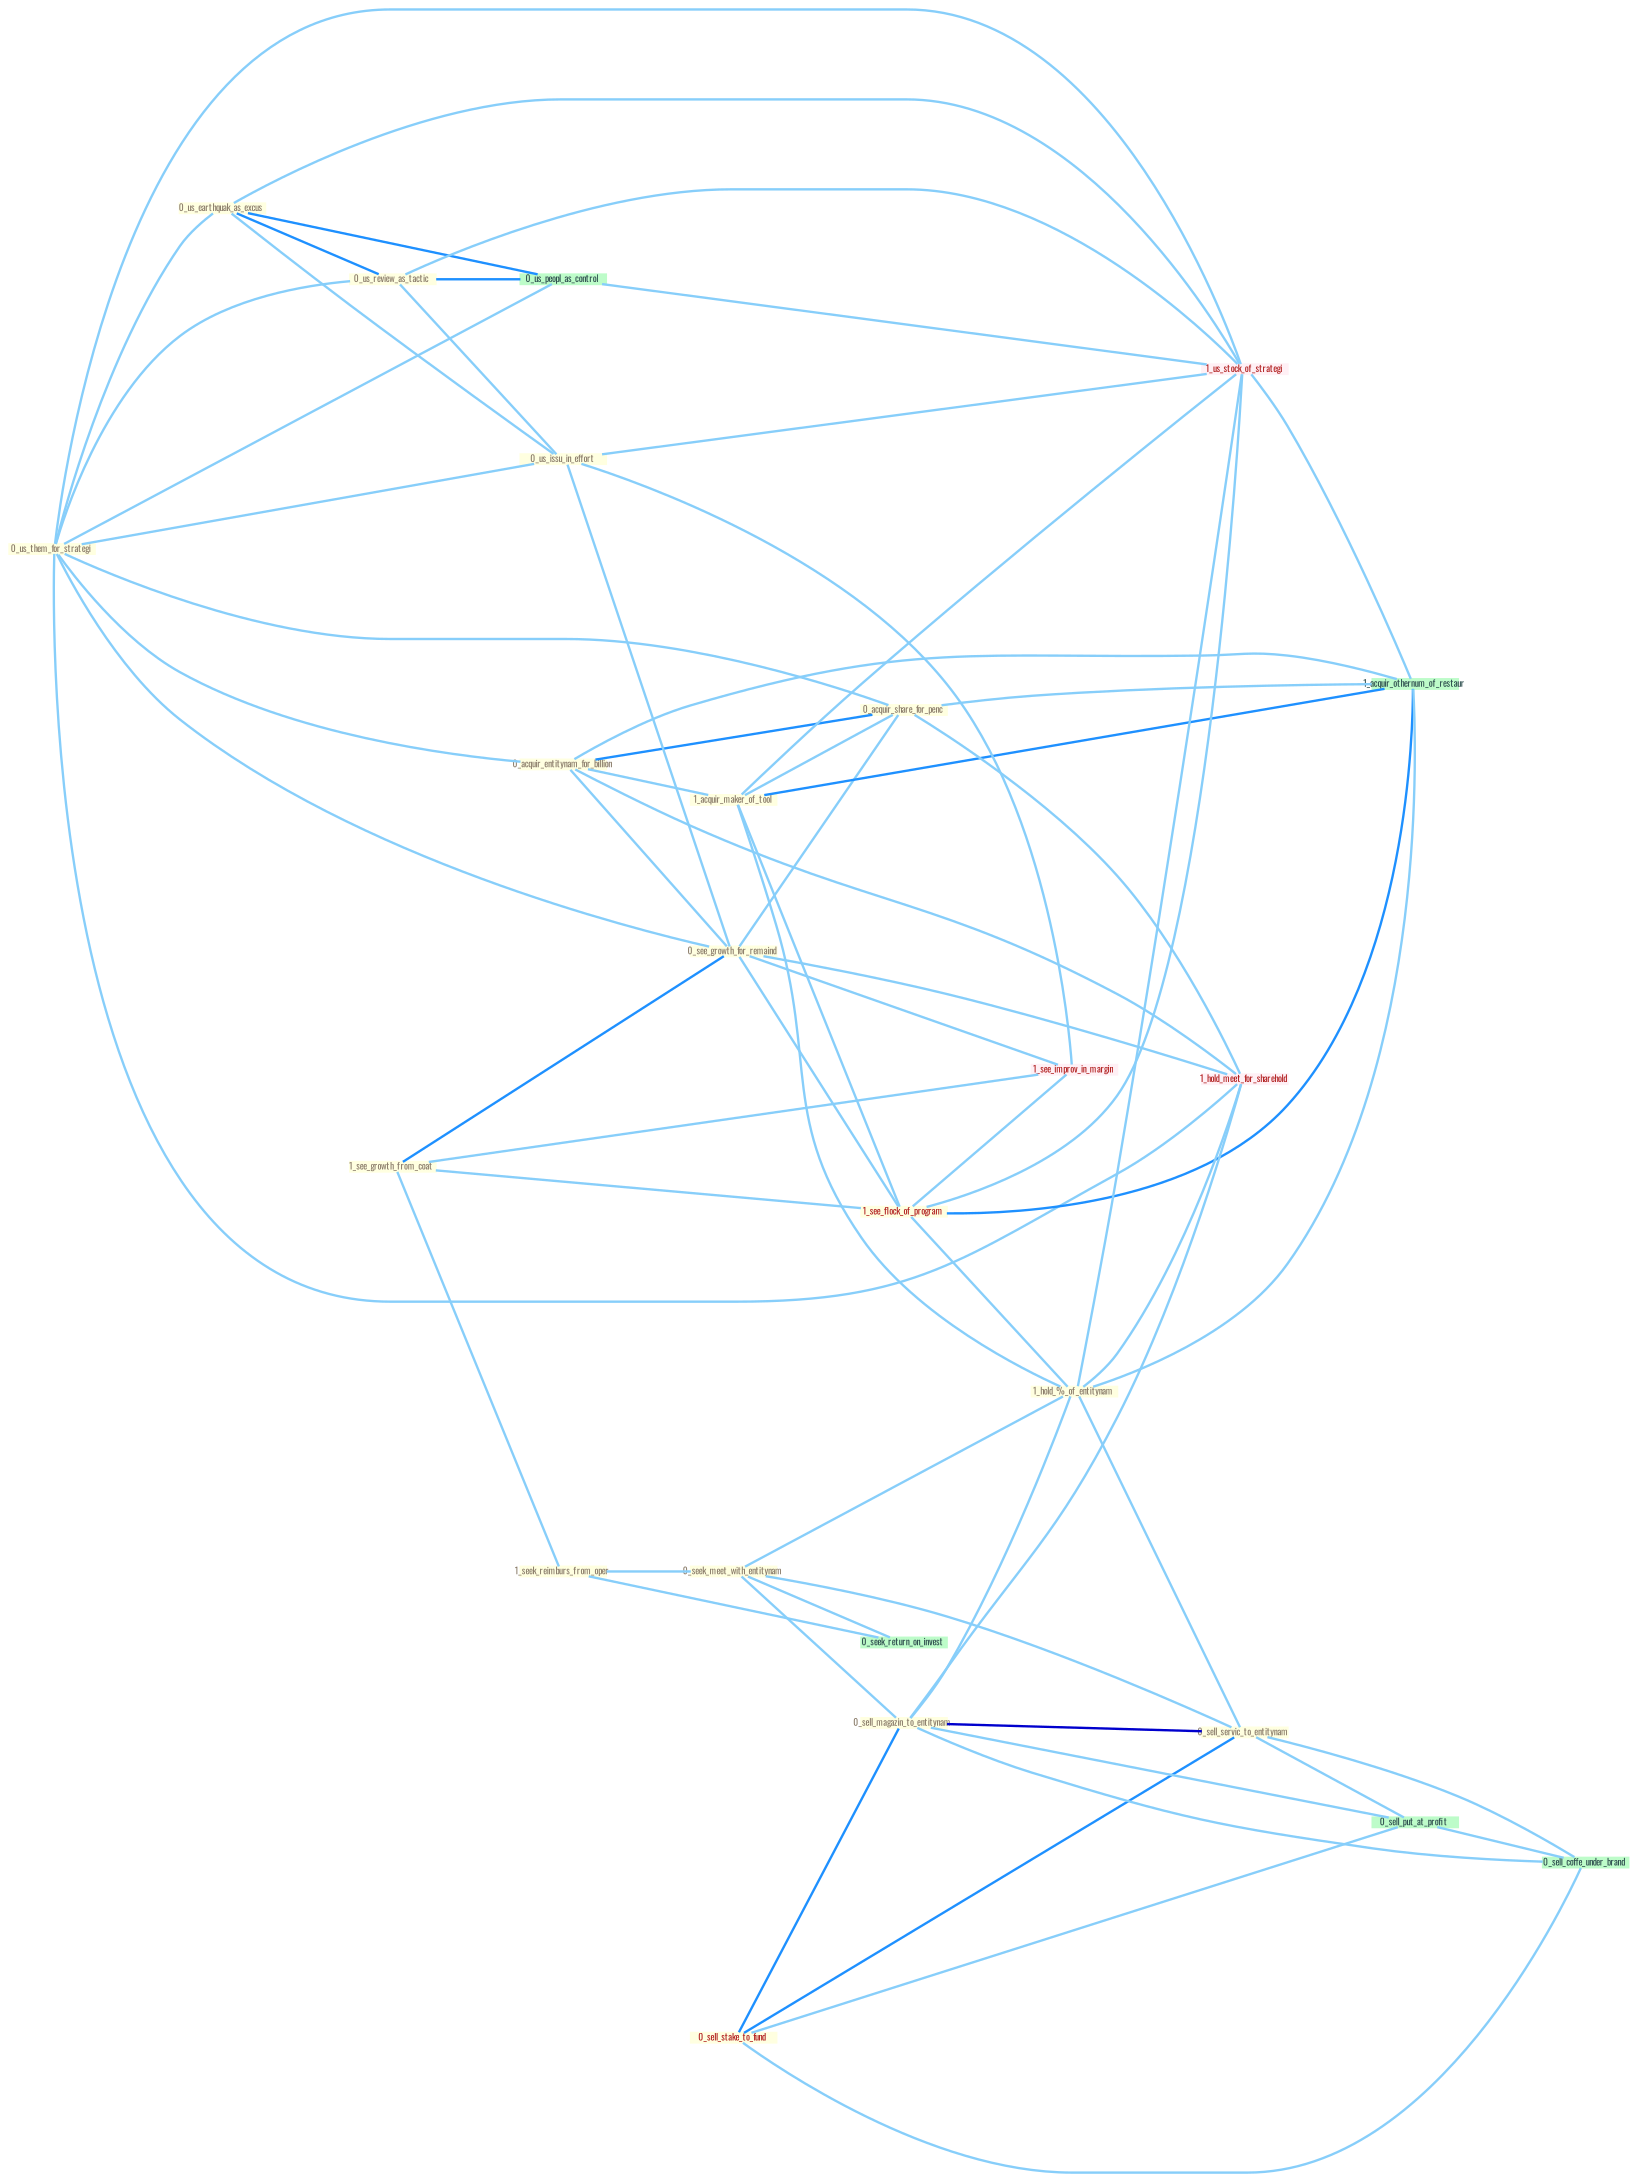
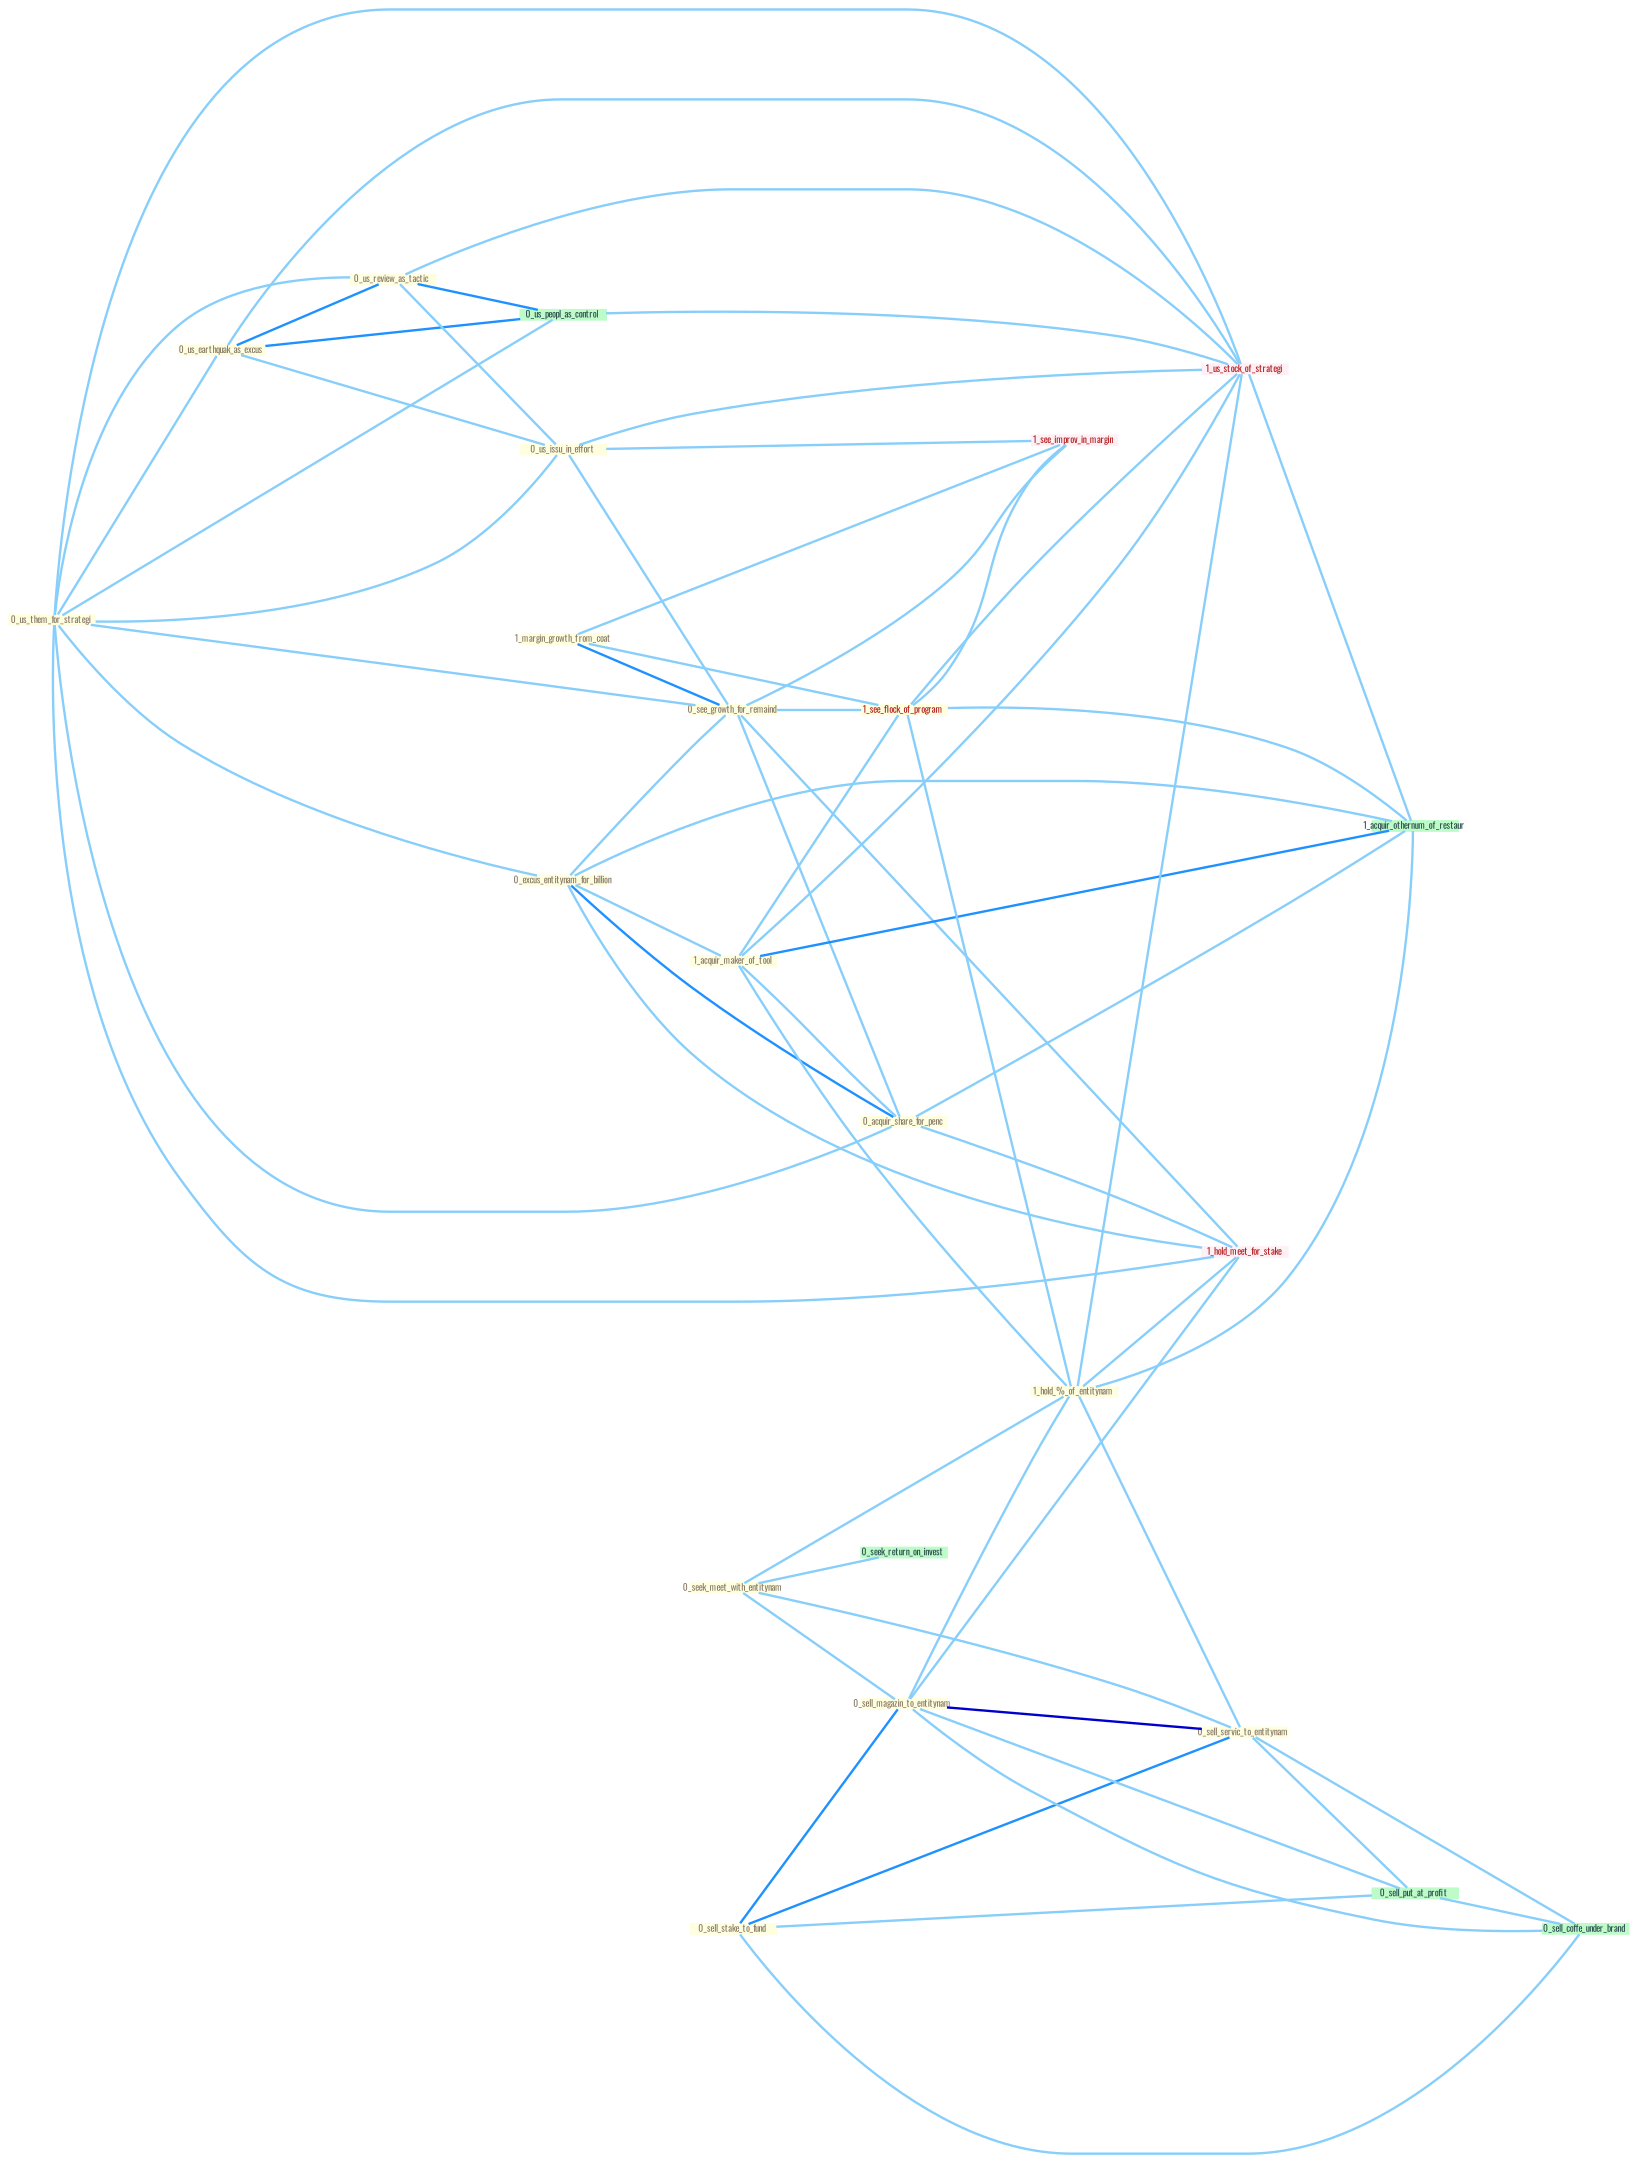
node "0_acquir_entitynam_for_billion": label "0_acquir_entitynam_for_billion" -> "0_excus_entitynam_for_billion"
edge "1_acquir_othernum_of_restaur" -- "1_see_flock_of_program": color #1e90ff -> #87cefa
node "1_hold_meet_for_sharehold": label "1_hold_meet_for_sharehold" -> "1_hold_meet_for_stake"
node "1_see_growth_from_coat": label "1_see_growth_from_coat" -> "1_margin_growth_from_coat"
node "1_seek_reimburs_from_oper": removed
node "0_sell_stake_to_fund": fontcolor #b22222 -> #8b7d6b
